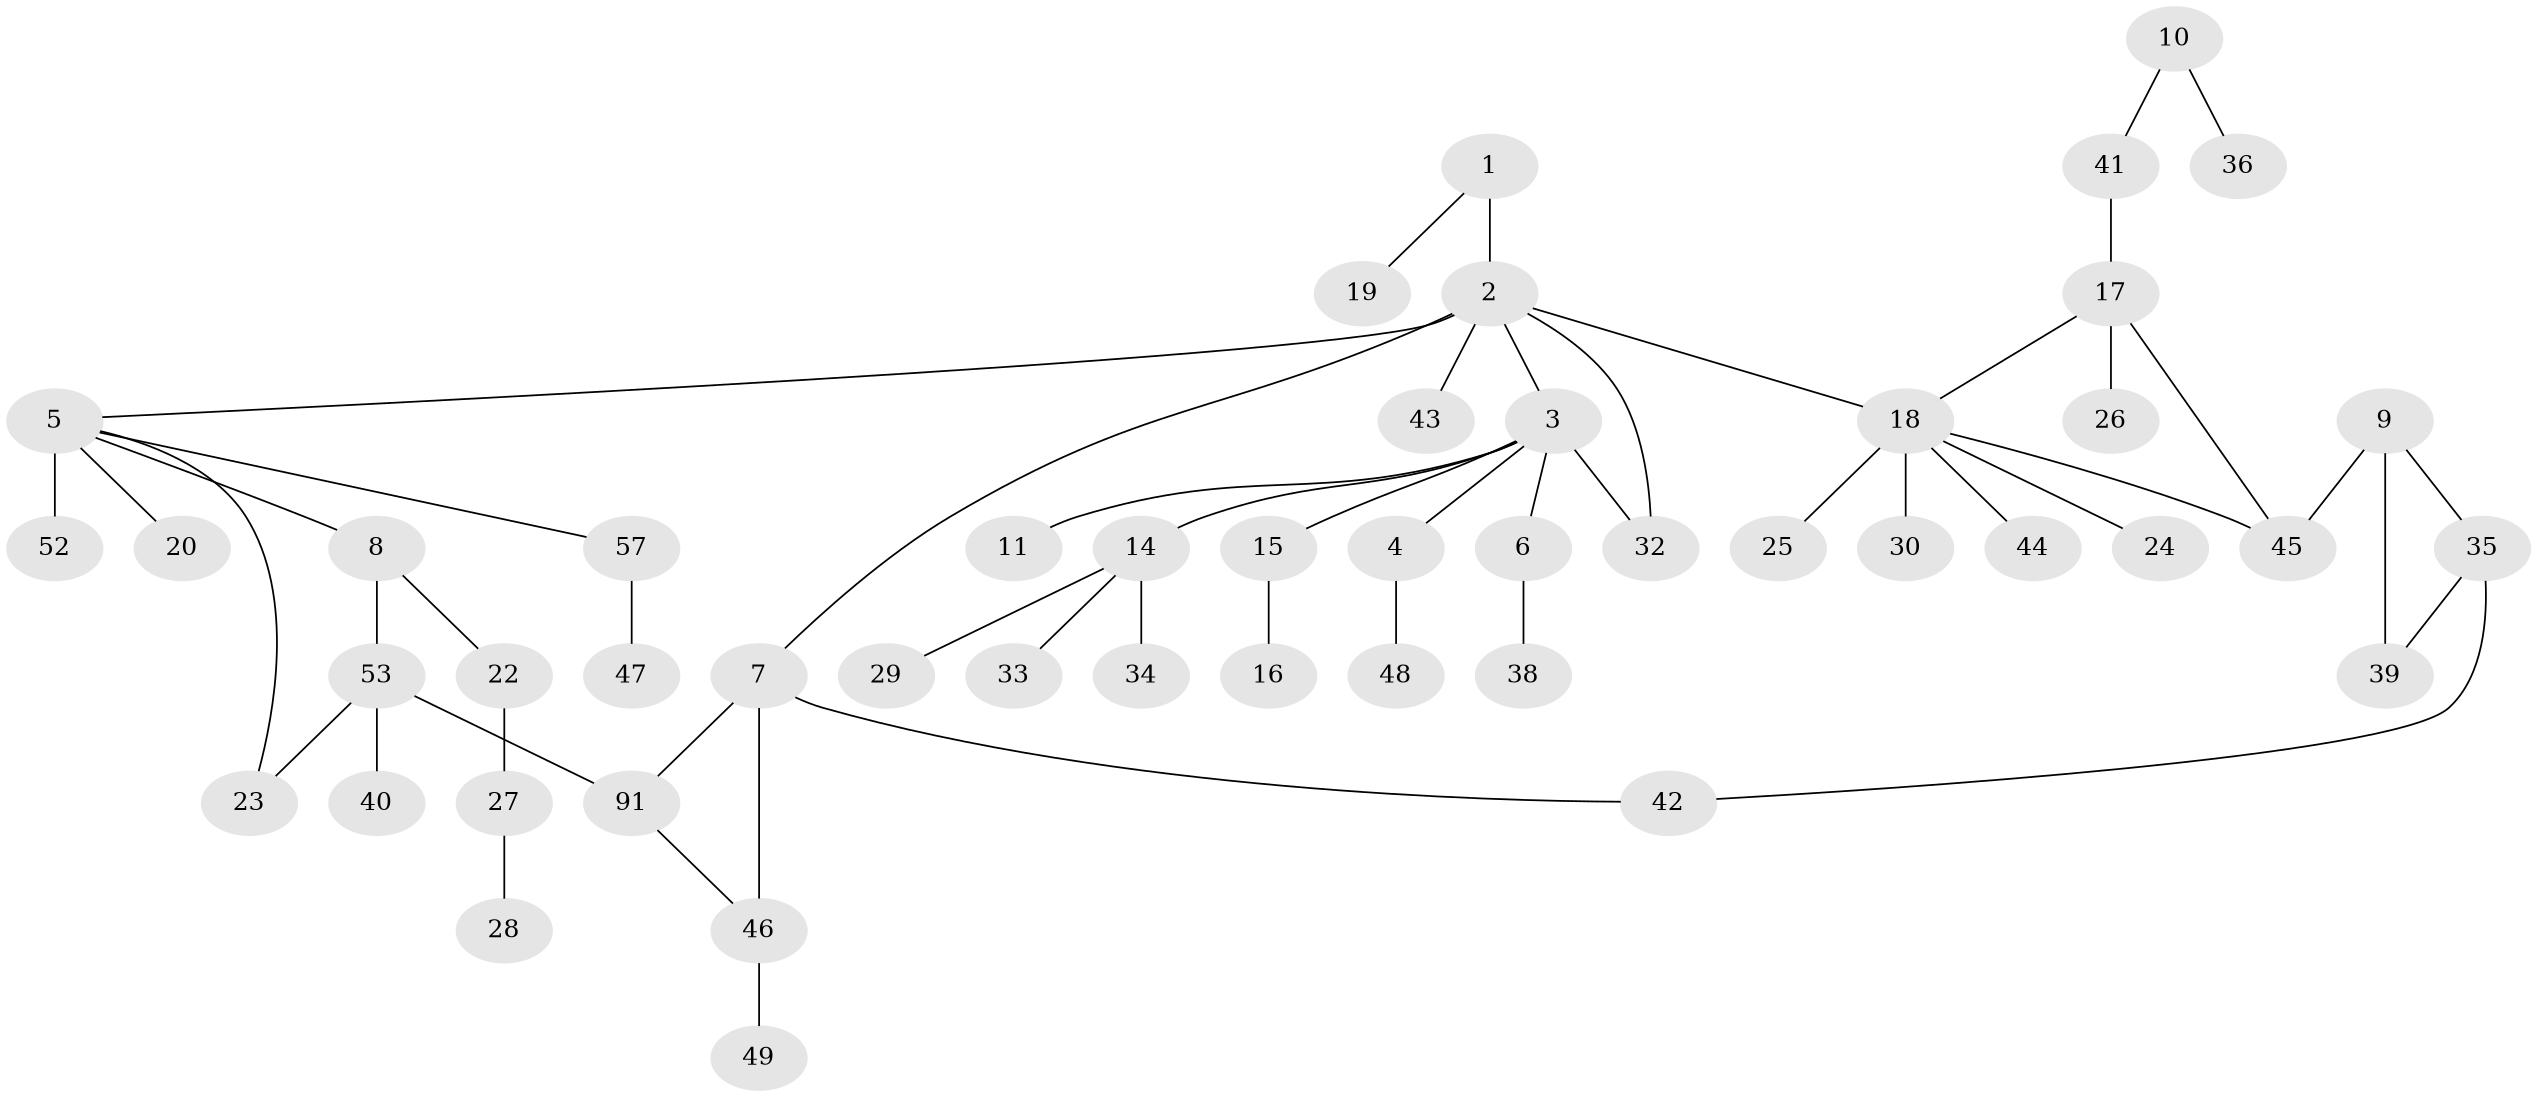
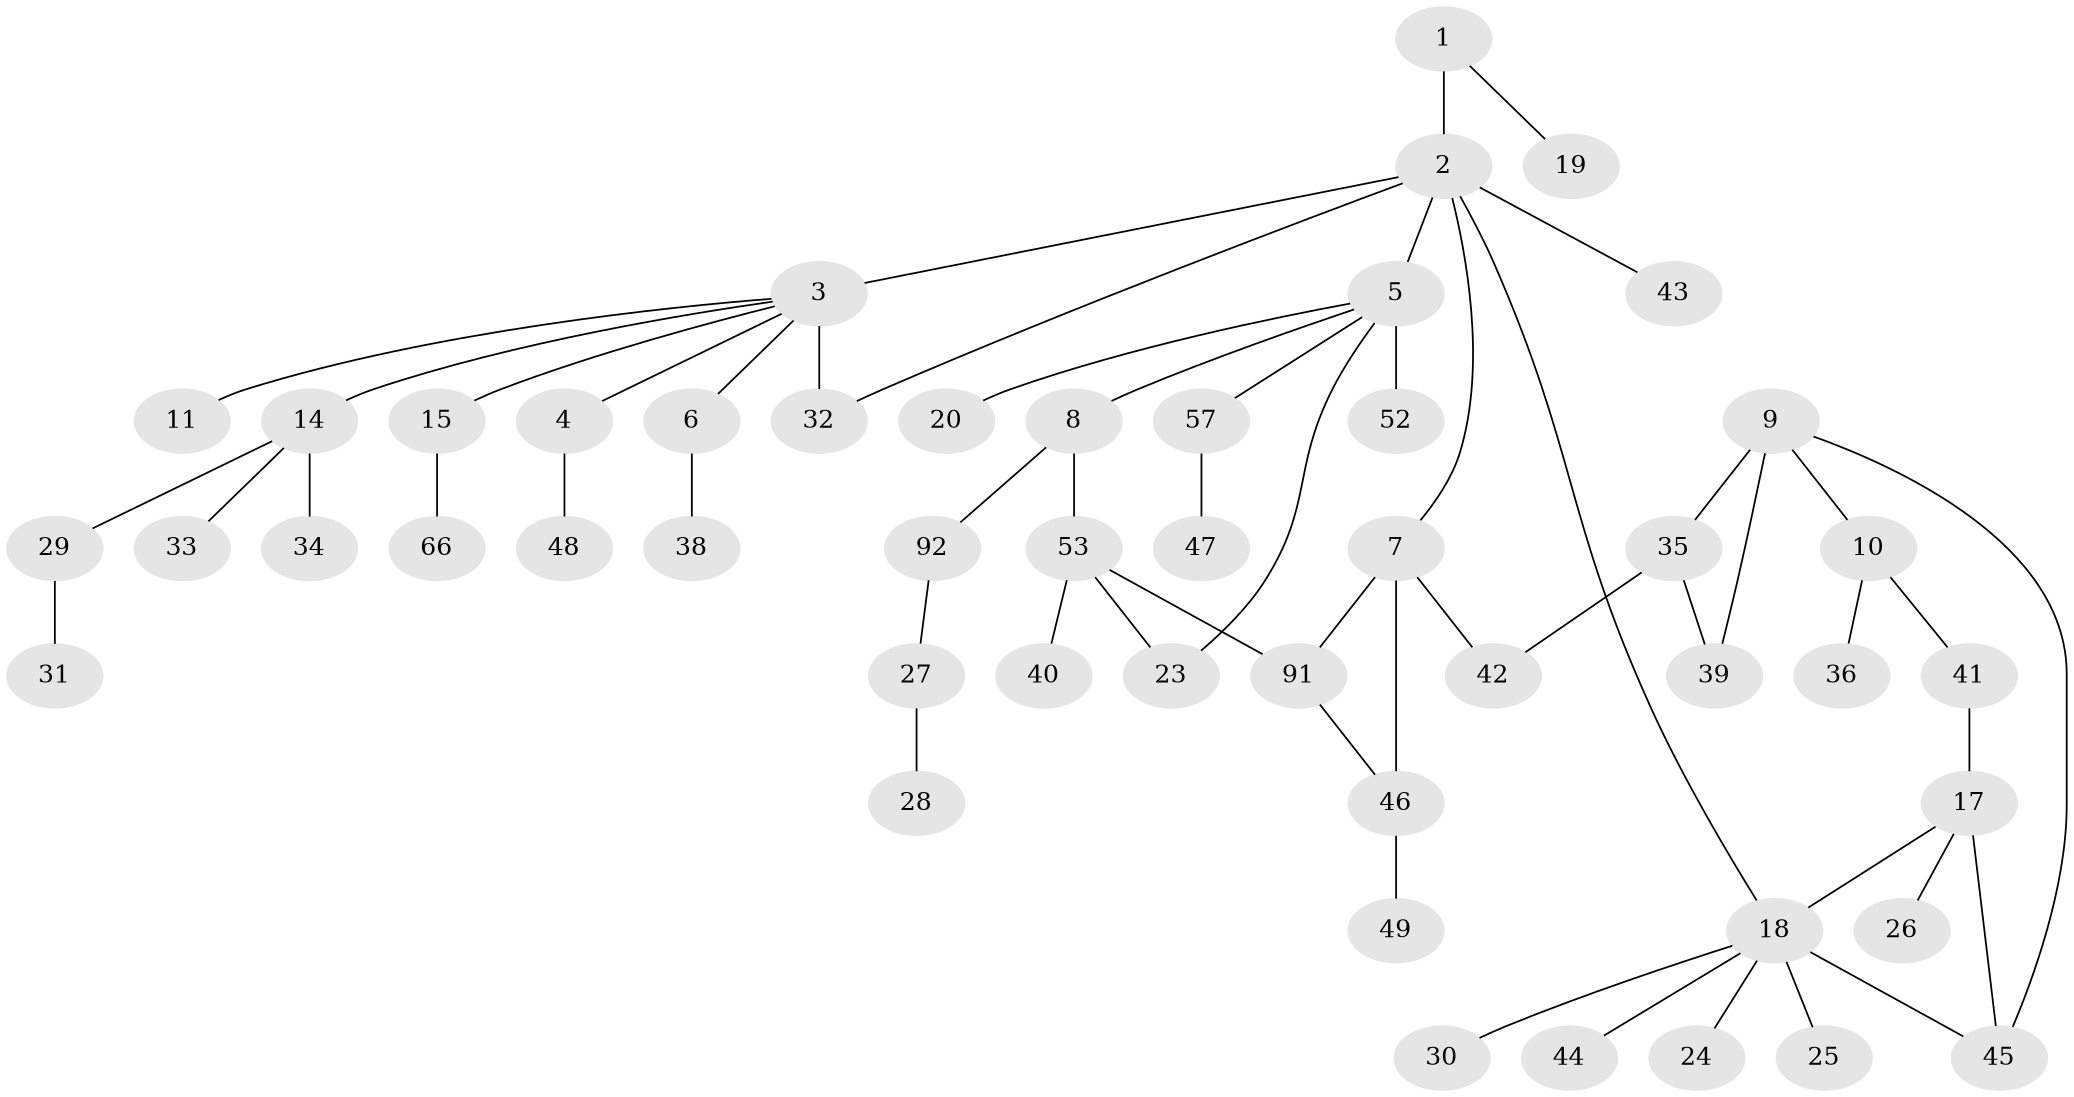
edge "9" -- "10": added
node "31": added
node "22": label "22" -> "92"
node "16": label "16" -> "66"
